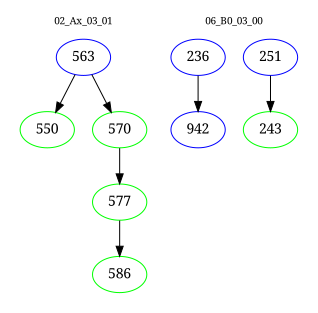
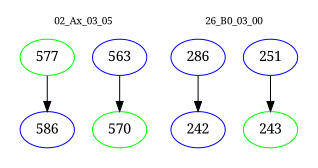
cluster "02_Ax_03_01": label "02_Ax_03_01" -> "02_Ax_03_05"
cluster "06_B0_03_00": label "06_B0_03_00" -> "26_B0_03_00"
node "236": label "236" -> "286"
node "550": removed
node "942": label "942" -> "242"
edge "570" -> "577": removed
node "586": color green -> blue
